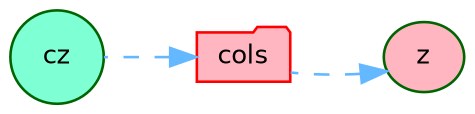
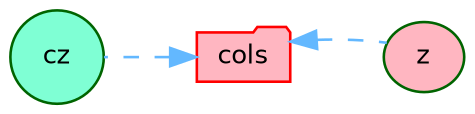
edge "cols" -> "z": reversed
